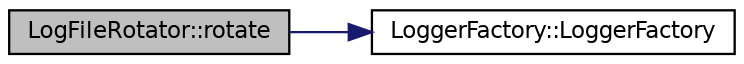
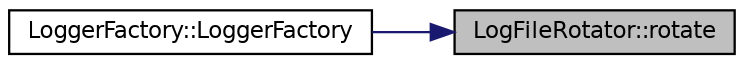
edge "LogFileRotator::rotate" -> "LoggerFactory::LoggerFactory": reversed
